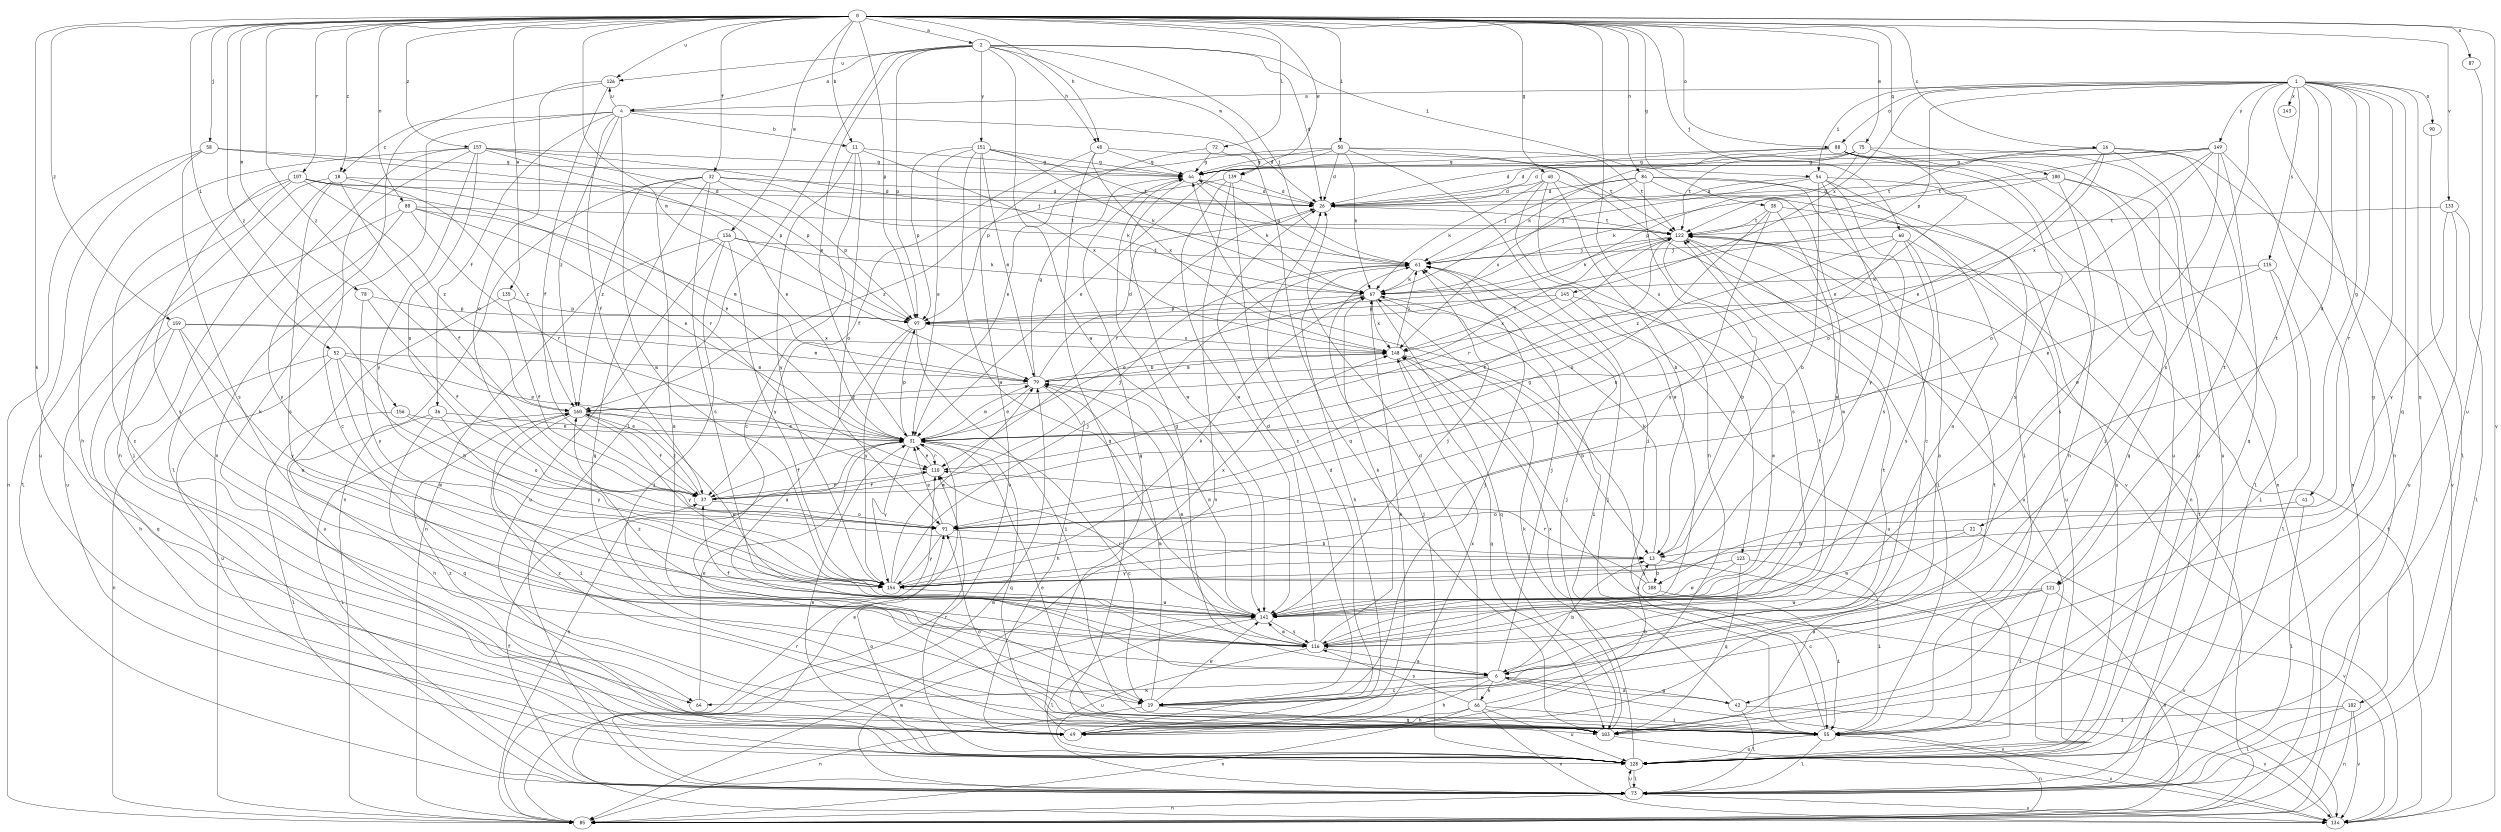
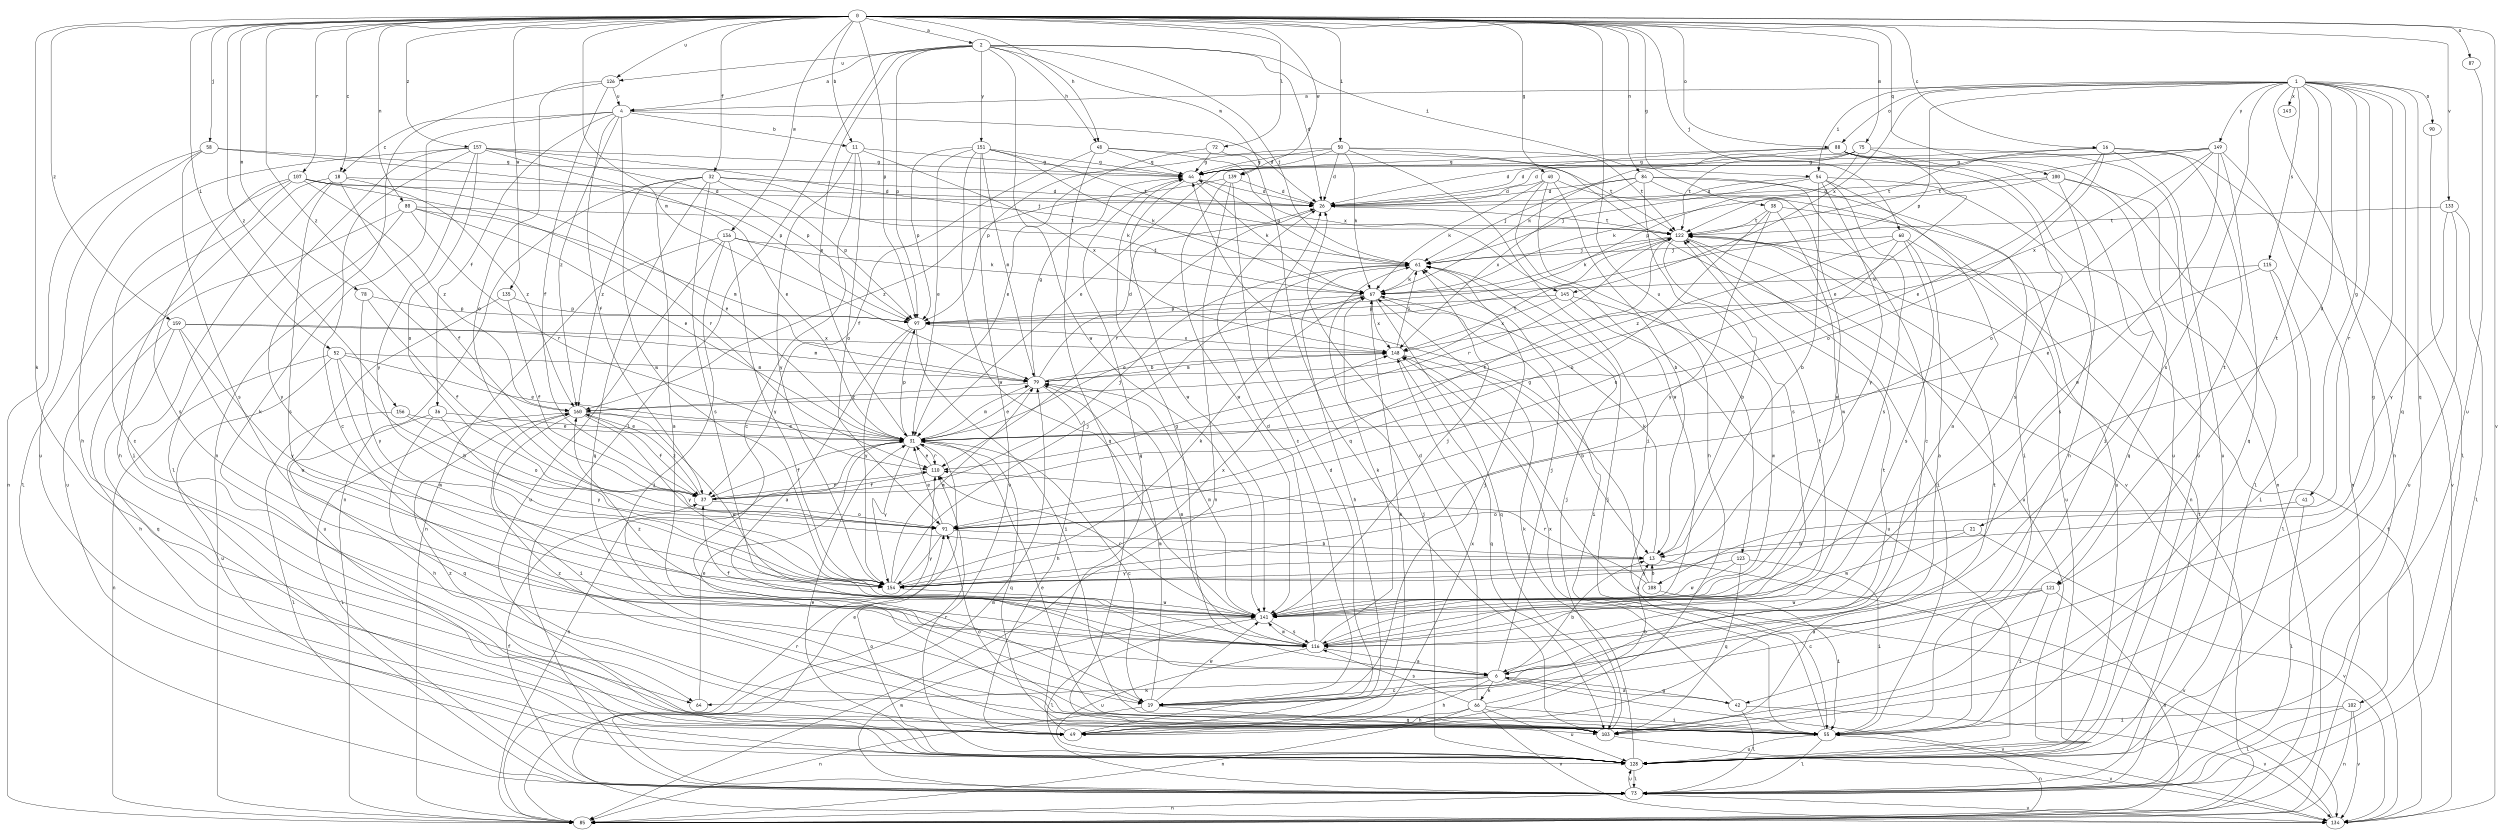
edge "4" -> "126": reversed
edge "48" -> "148": now "48" -> "145"
edge "13" -> "108": reversed
